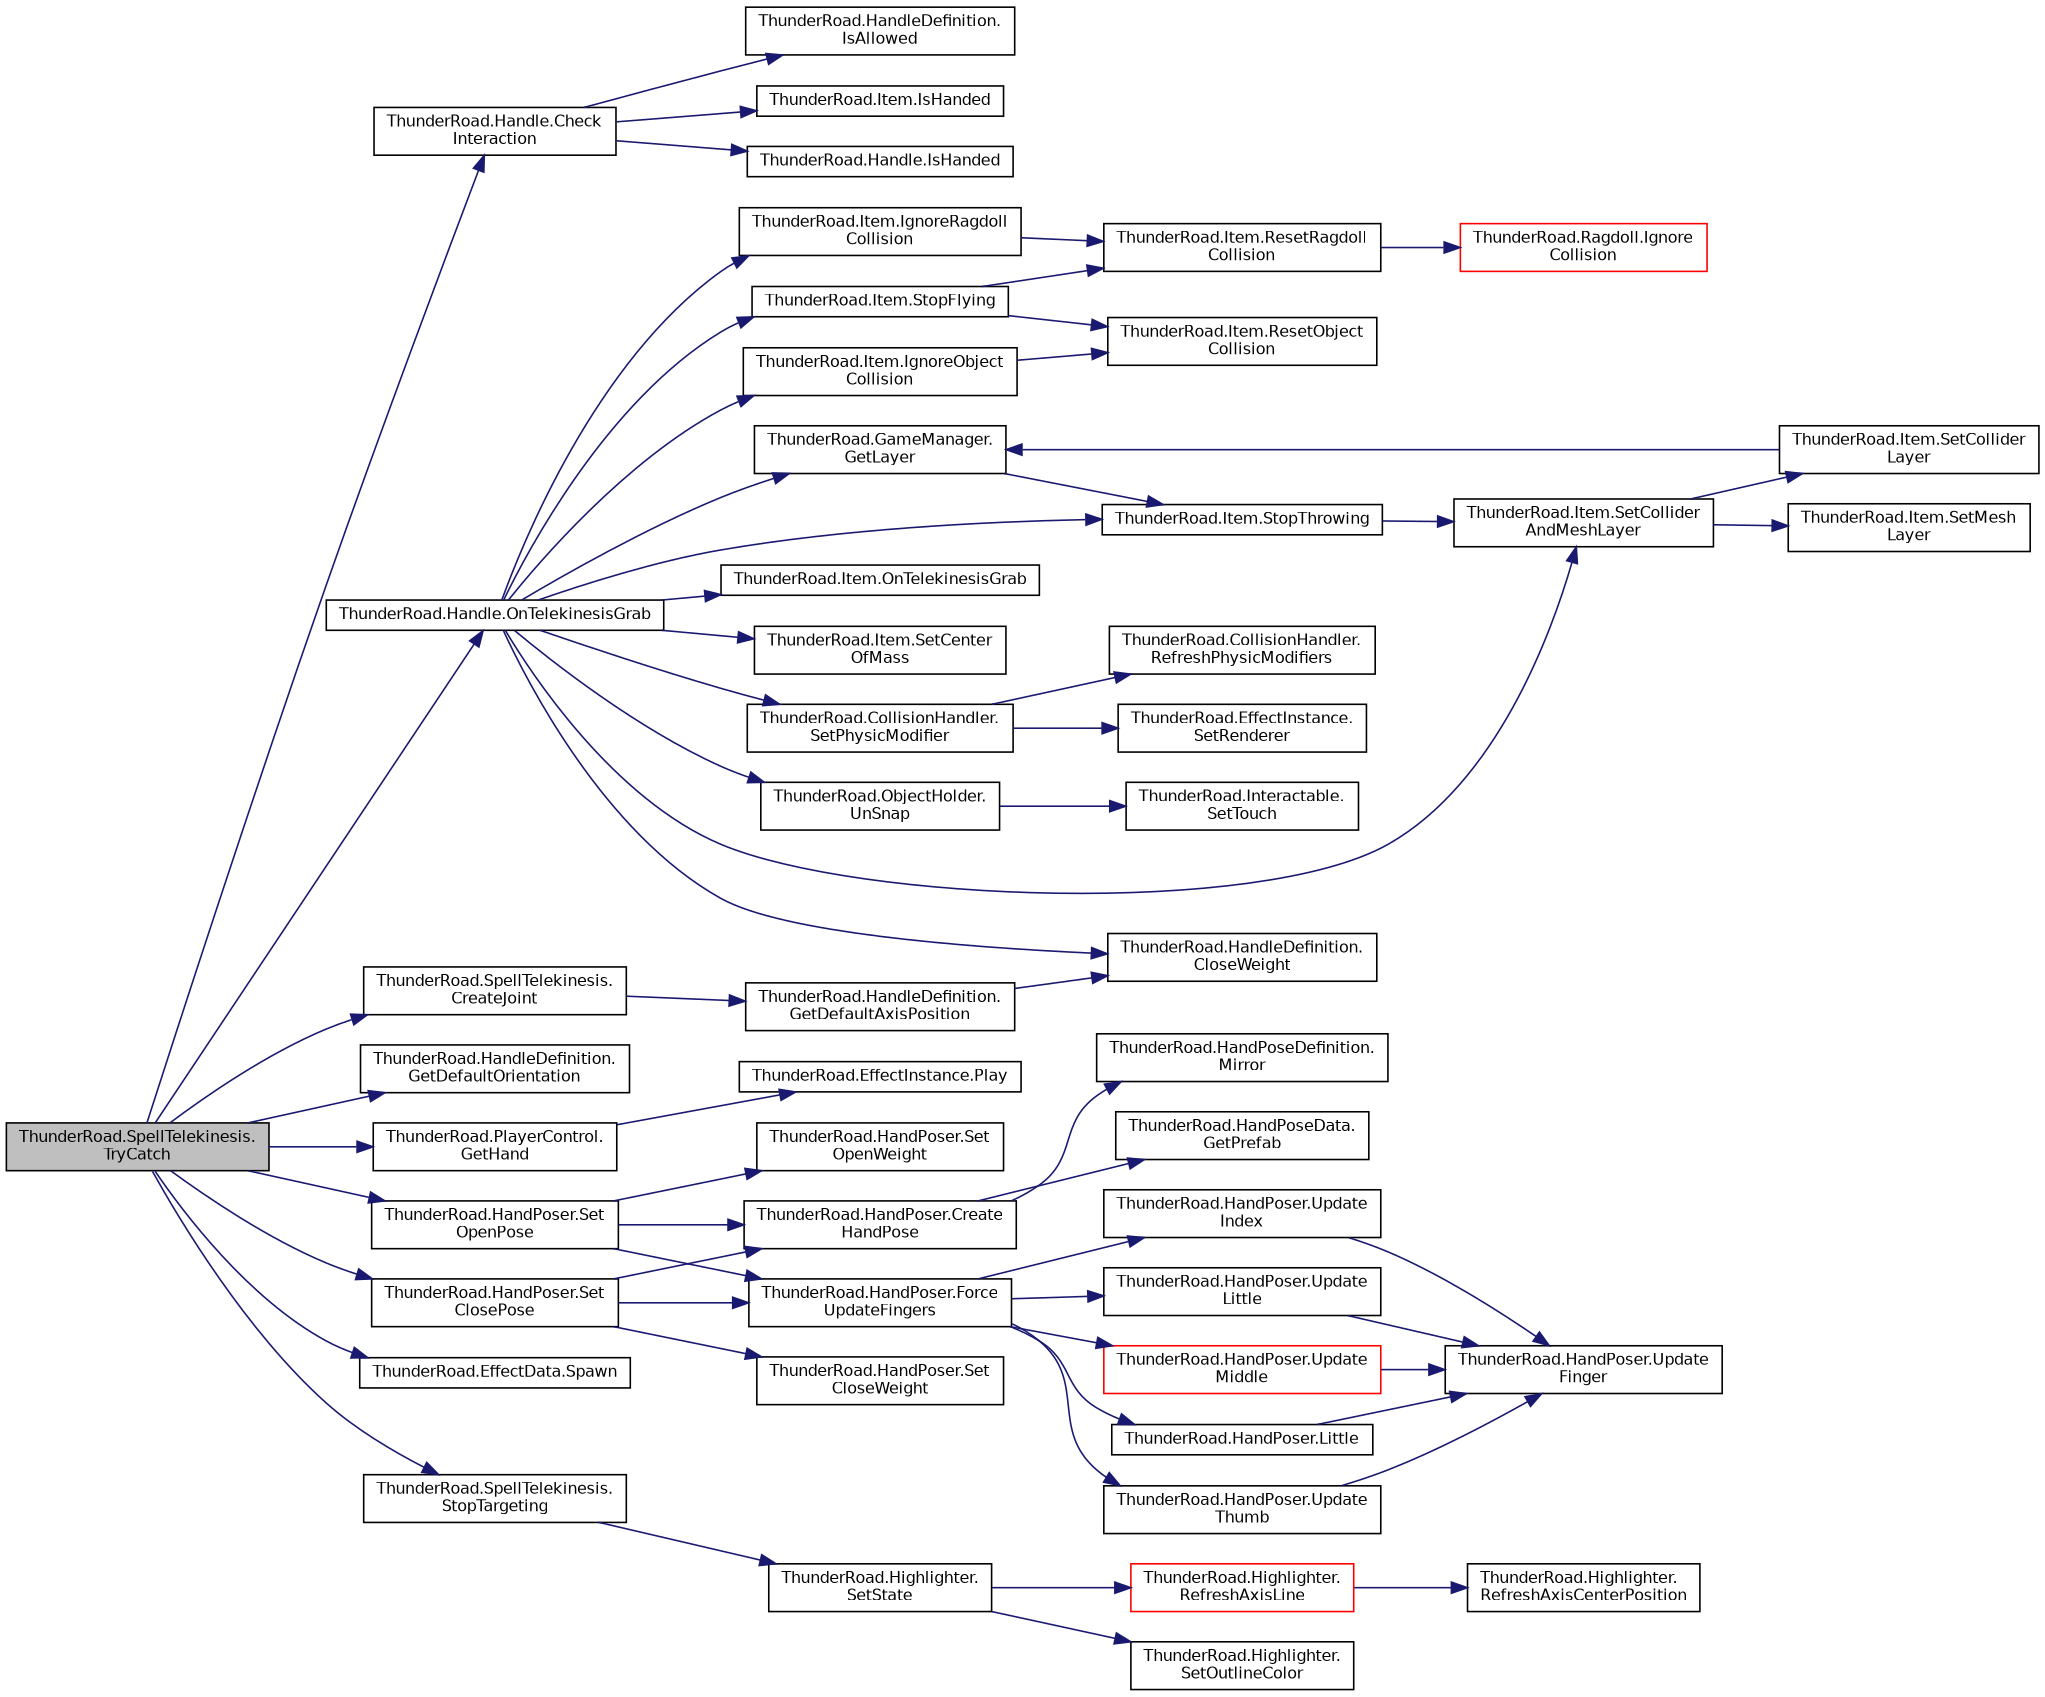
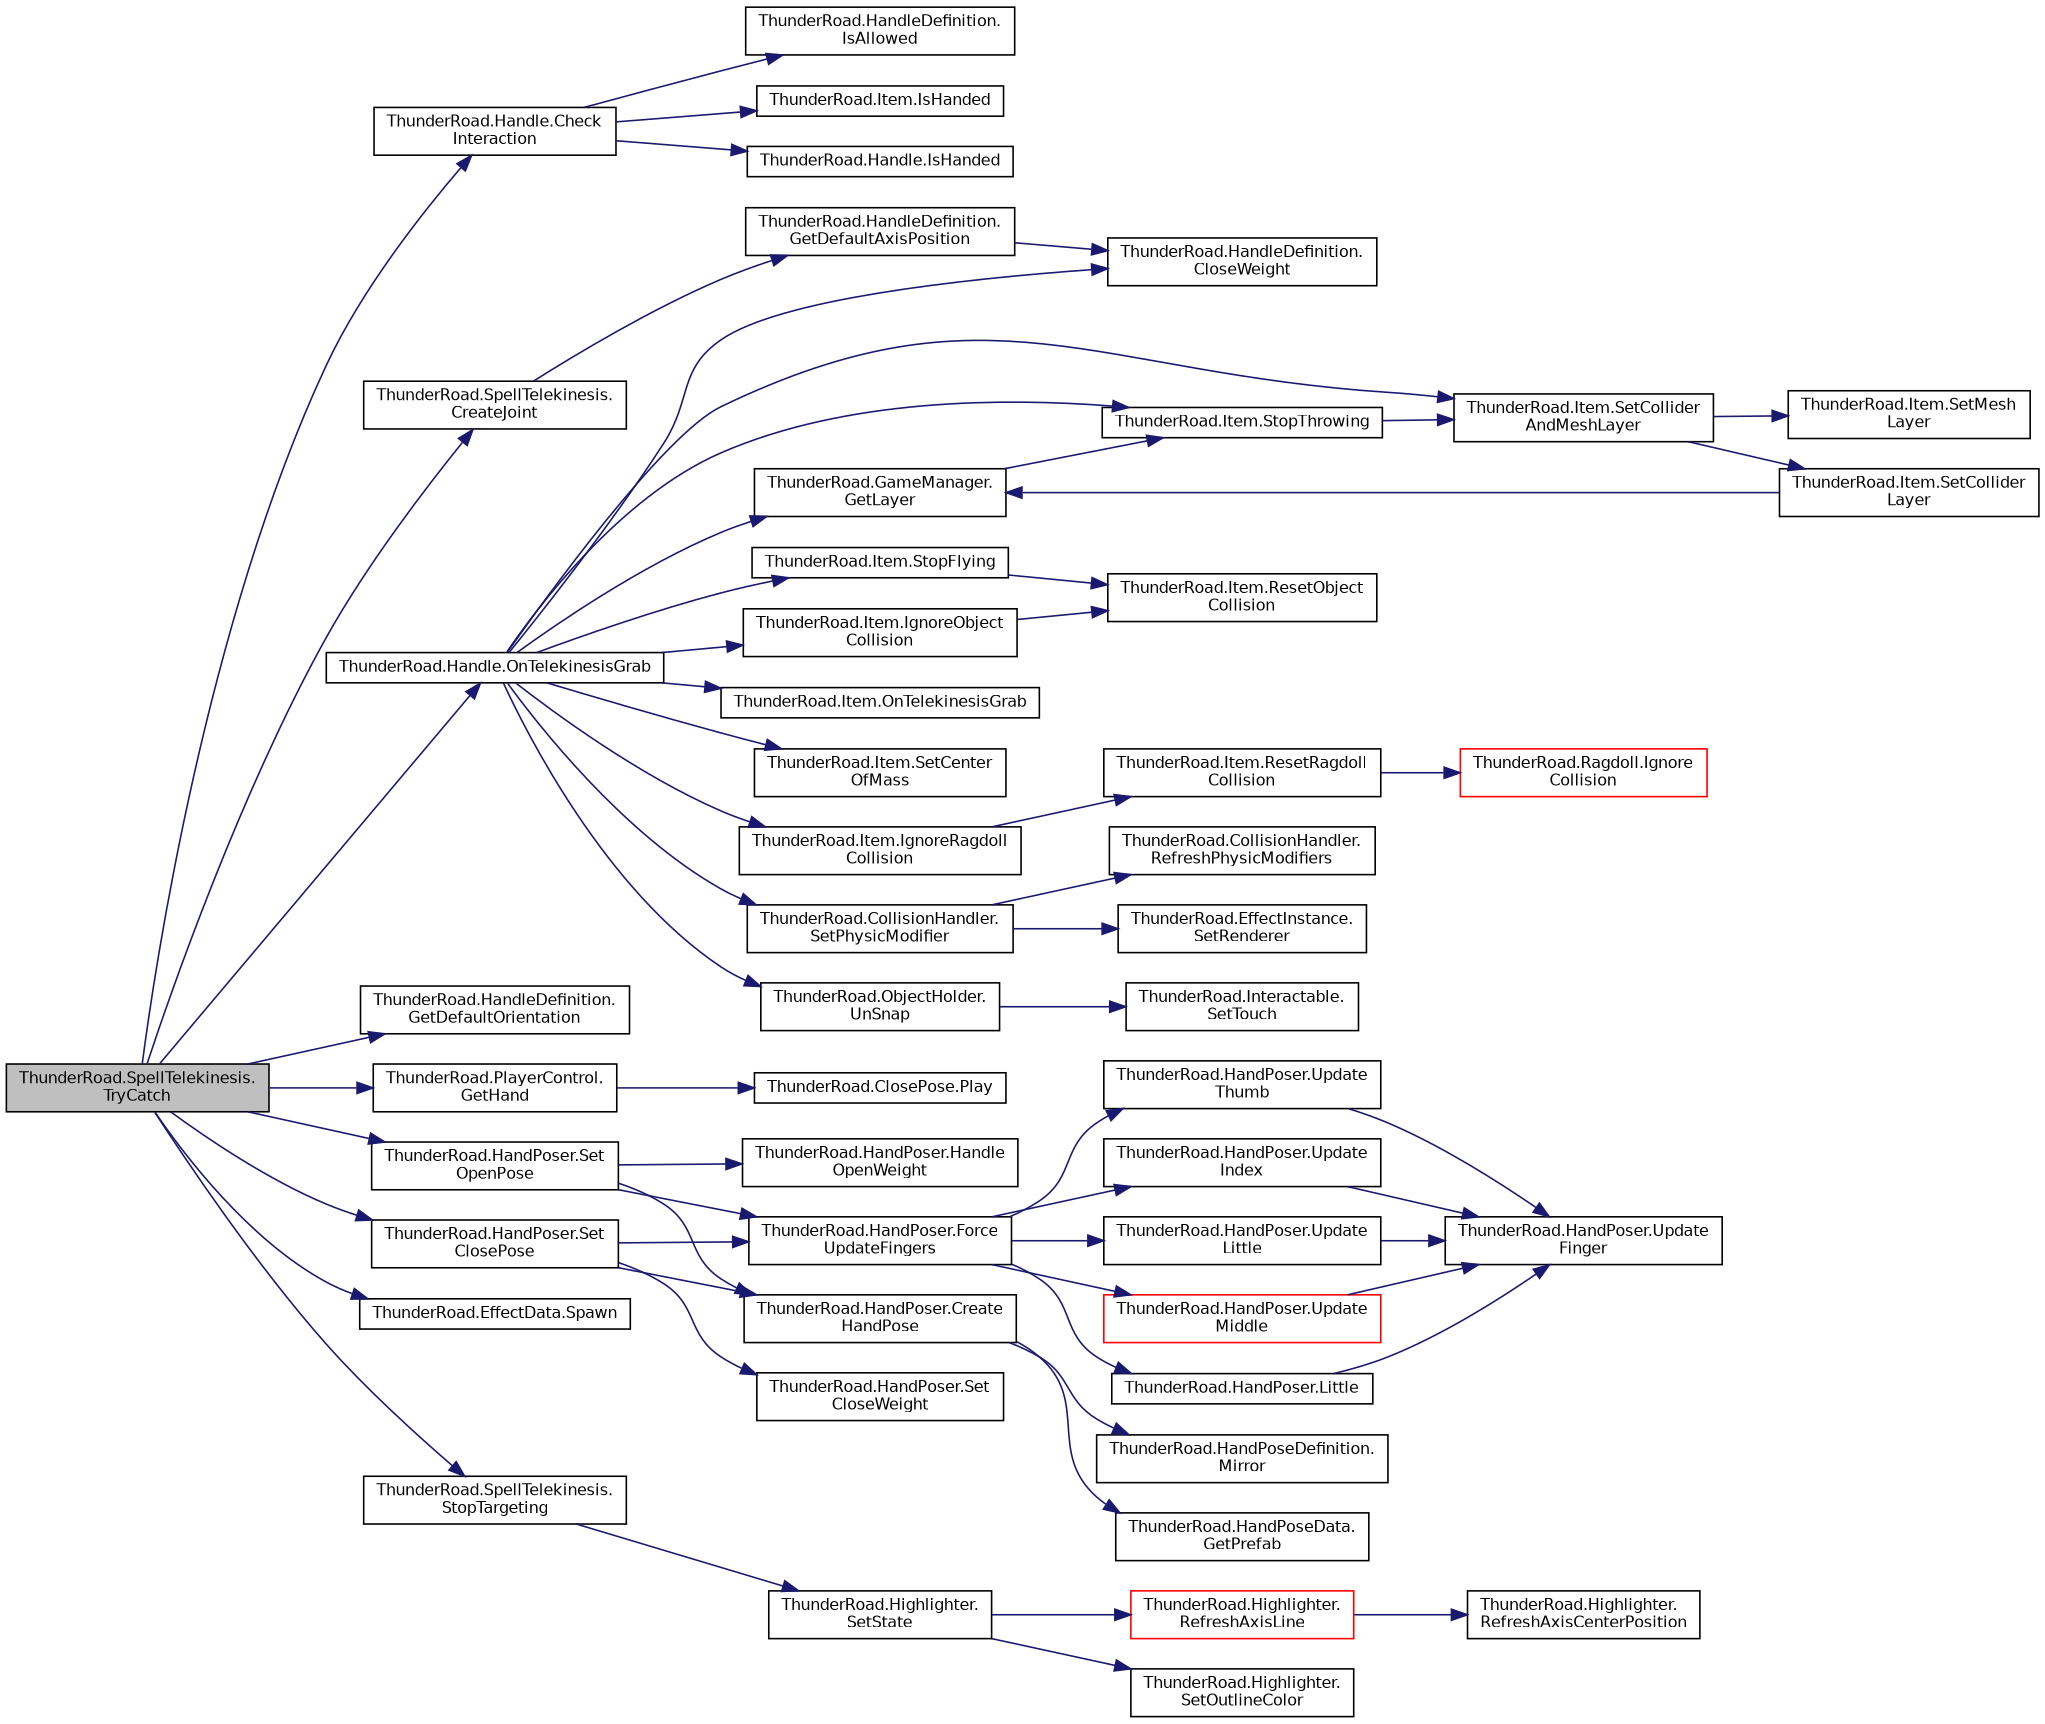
edge "ThunderRoad.Item.StopFlying" -> "ThunderRoad.Item.ResetRagdoll Collision": removed
node "ThunderRoad.EffectInstance.Play": label "ThunderRoad.EffectInstance.Play" -> "ThunderRoad.ClosePose.Play"
node "ThunderRoad.HandPoser.Set OpenWeight": label "ThunderRoad.HandPoser.Set OpenWeight" -> "ThunderRoad.HandPoser.Handle OpenWeight"
